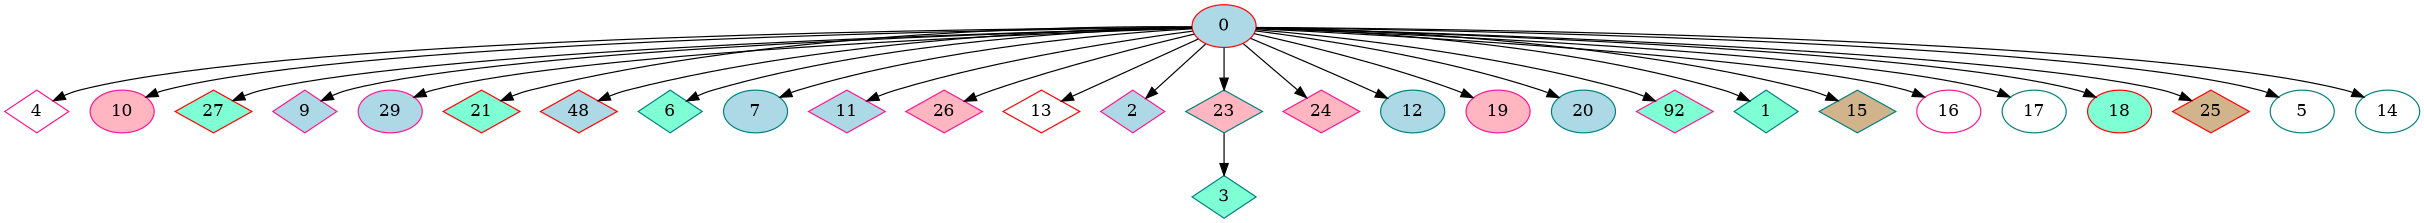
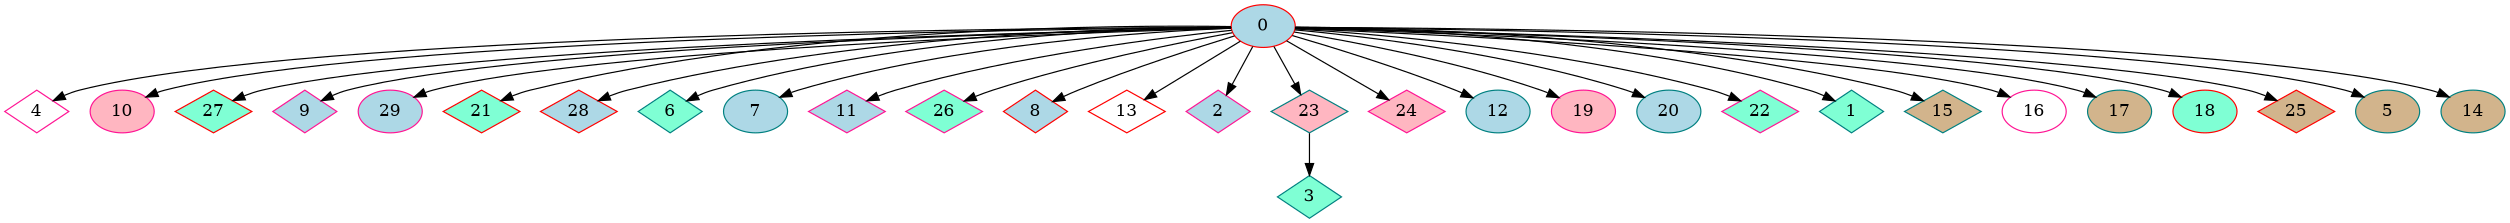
node "48": label "48" -> "28"
node "26": fillcolor lightpink -> aquamarine
node "8": added
node "92": label "92" -> "22"
node "17": fillcolor white -> tan
node "5": fillcolor white -> tan
node "14": fillcolor white -> tan
